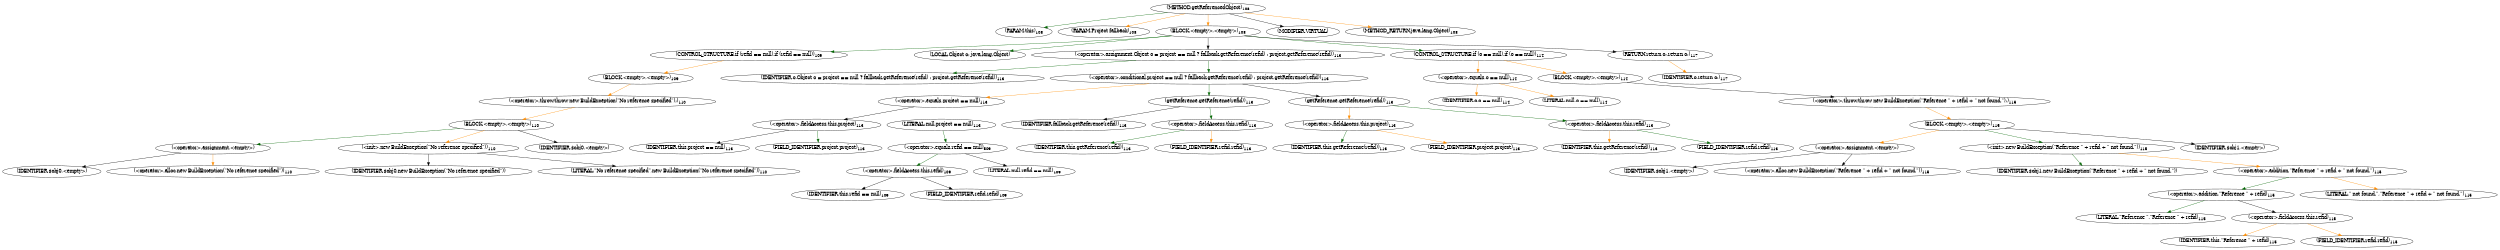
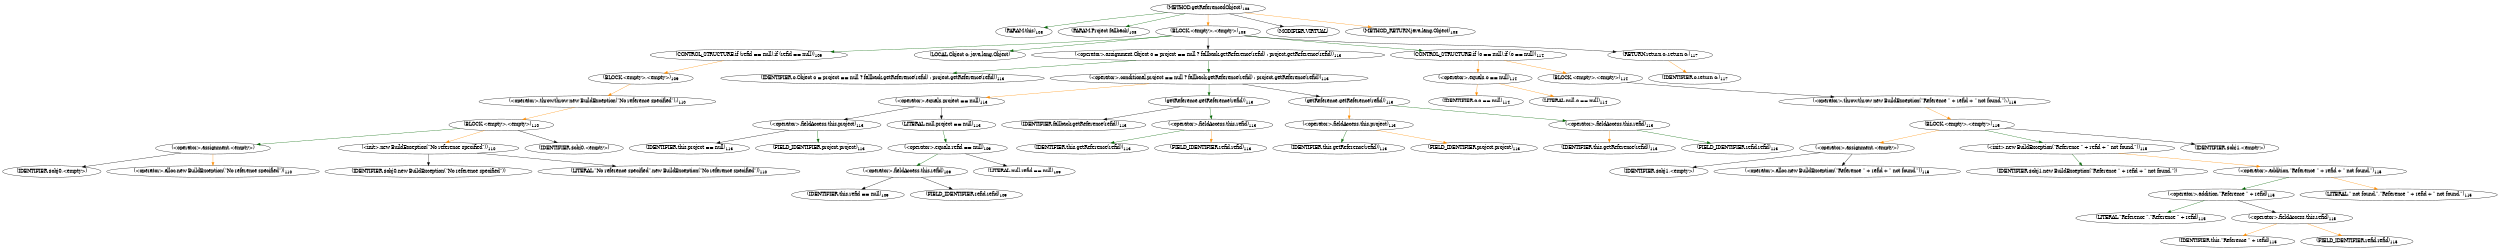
edge "(METHOD,getReferencedObject)" -> "(PARAM,Project fallback)": color darkorange -> darkgreen
edge "(<operator>.equals,project == null)" -> "(LITERAL,null,project == null)": added
node "(<operator>.equals,refid == null)": text "509" -> "109"
